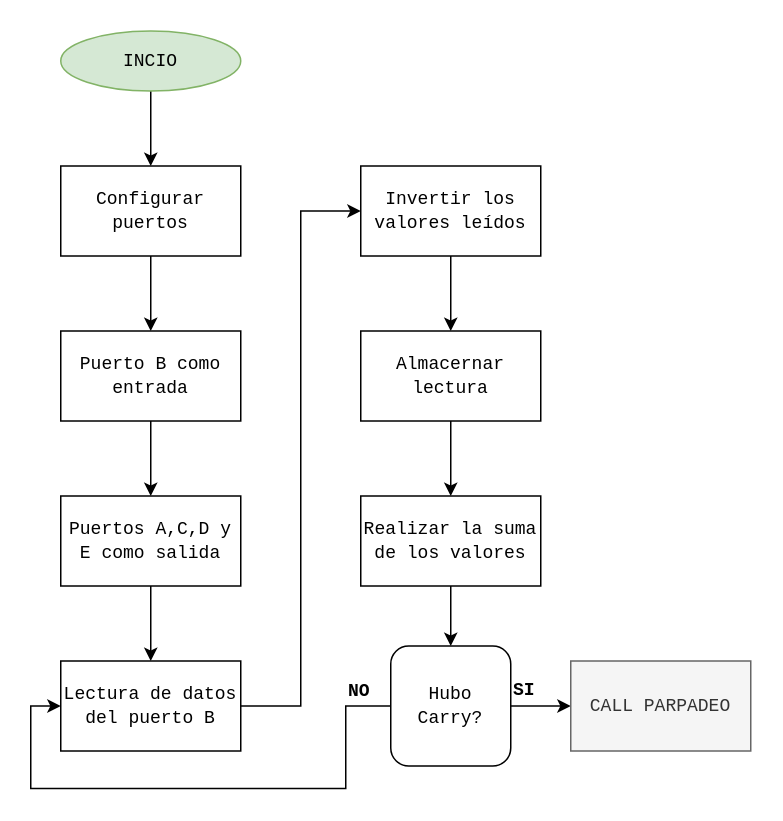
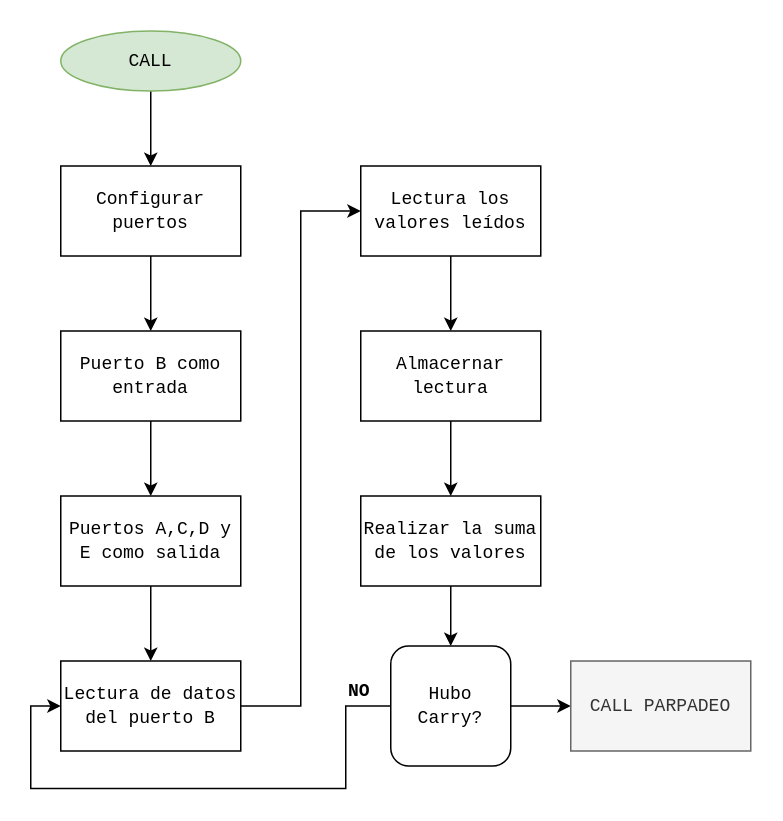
node "INCIO": label "INCIO" -> "CALL"
node "Invertir los valores leídos": label "Invertir los valores leídos" -> "Lectura los valores leídos"
node "SI": removed
